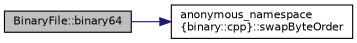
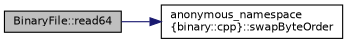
node "BinaryFile::binary64": label "BinaryFile::binary64" -> "BinaryFile::read64"
